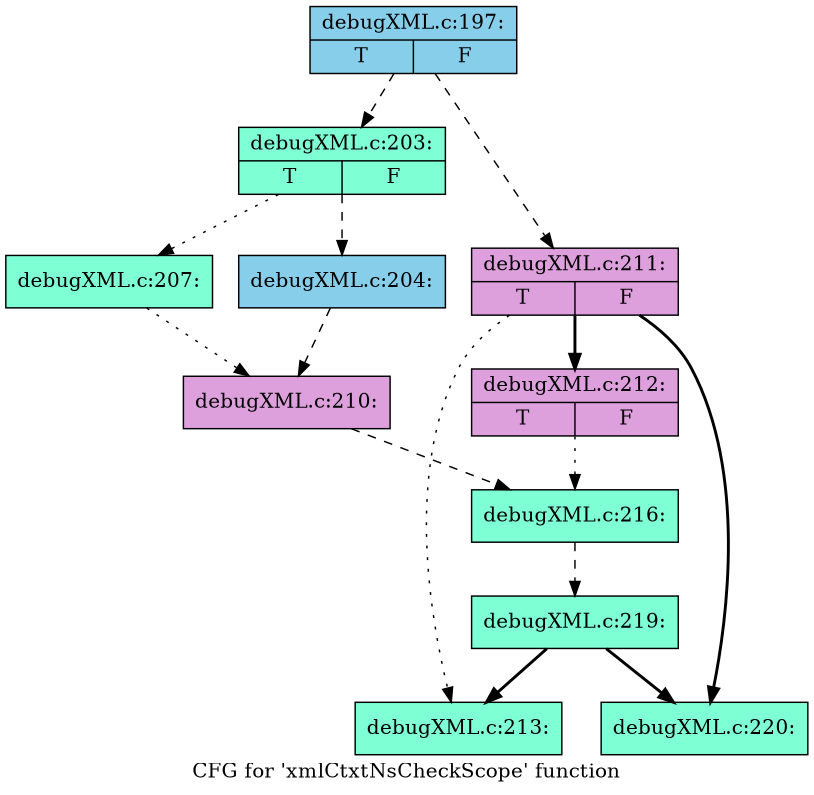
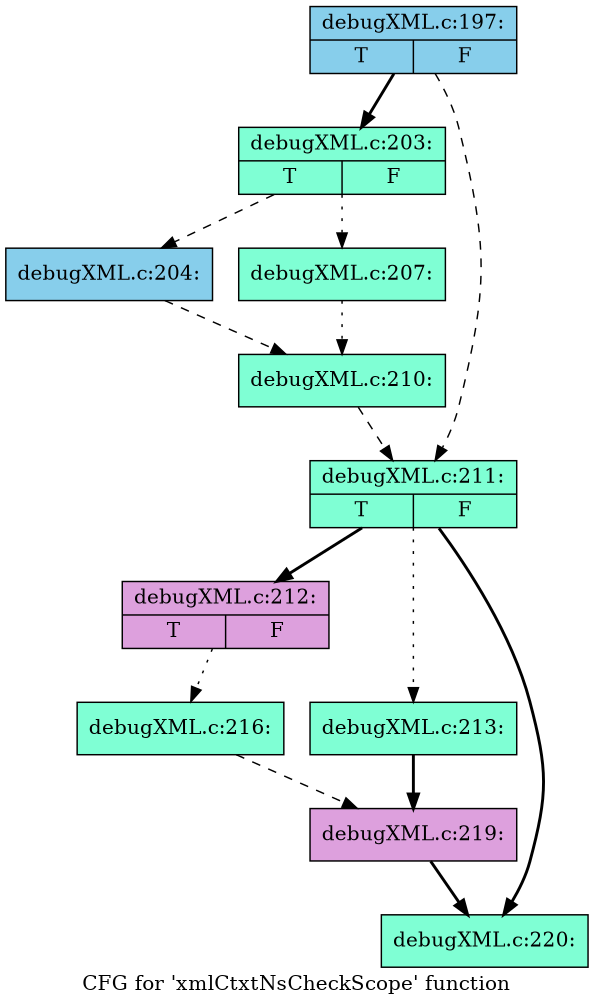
edge "debugXML.c:197:" -> "debugXML.c:203:": style dashed -> bold
node "debugXML.c:211:": fillcolor plum -> aquamarine
node "debugXML.c:210:": fillcolor plum -> aquamarine
edge "debugXML.c:210:" -> "debugXML.c:216:": now "debugXML.c:210:" -> "debugXML.c:211:"
node "debugXML.c:219:": fillcolor aquamarine -> plum
edge "debugXML.c:219:" -> "debugXML.c:213:": reversed
